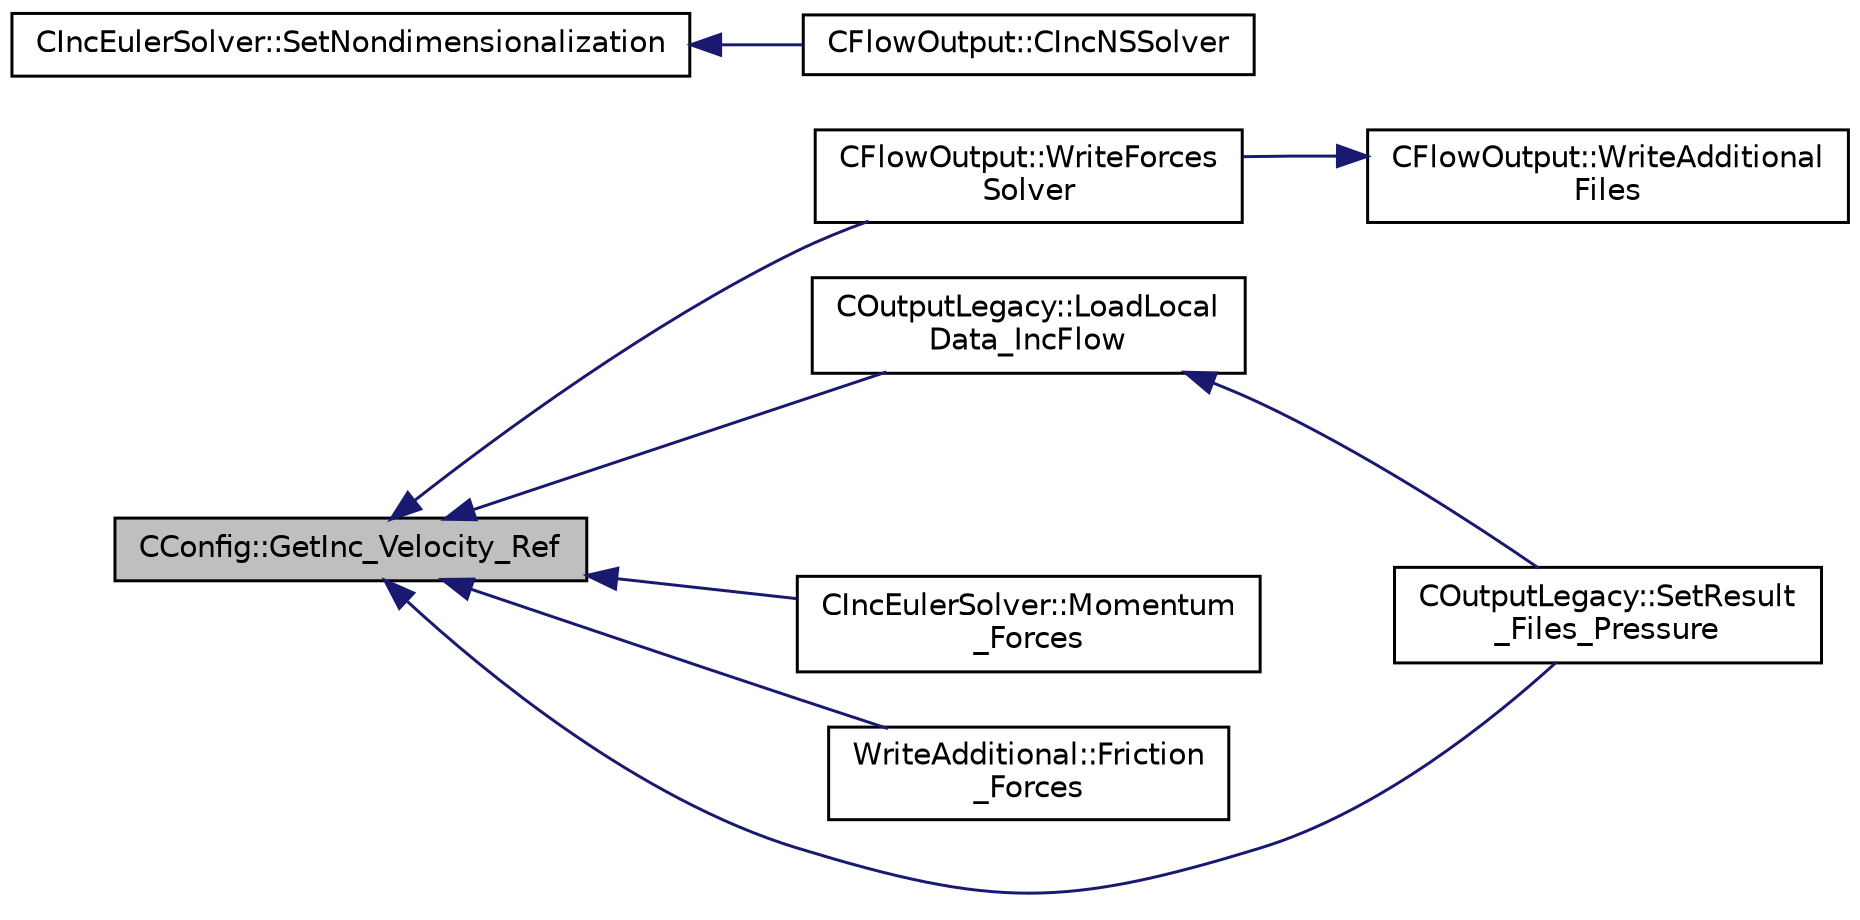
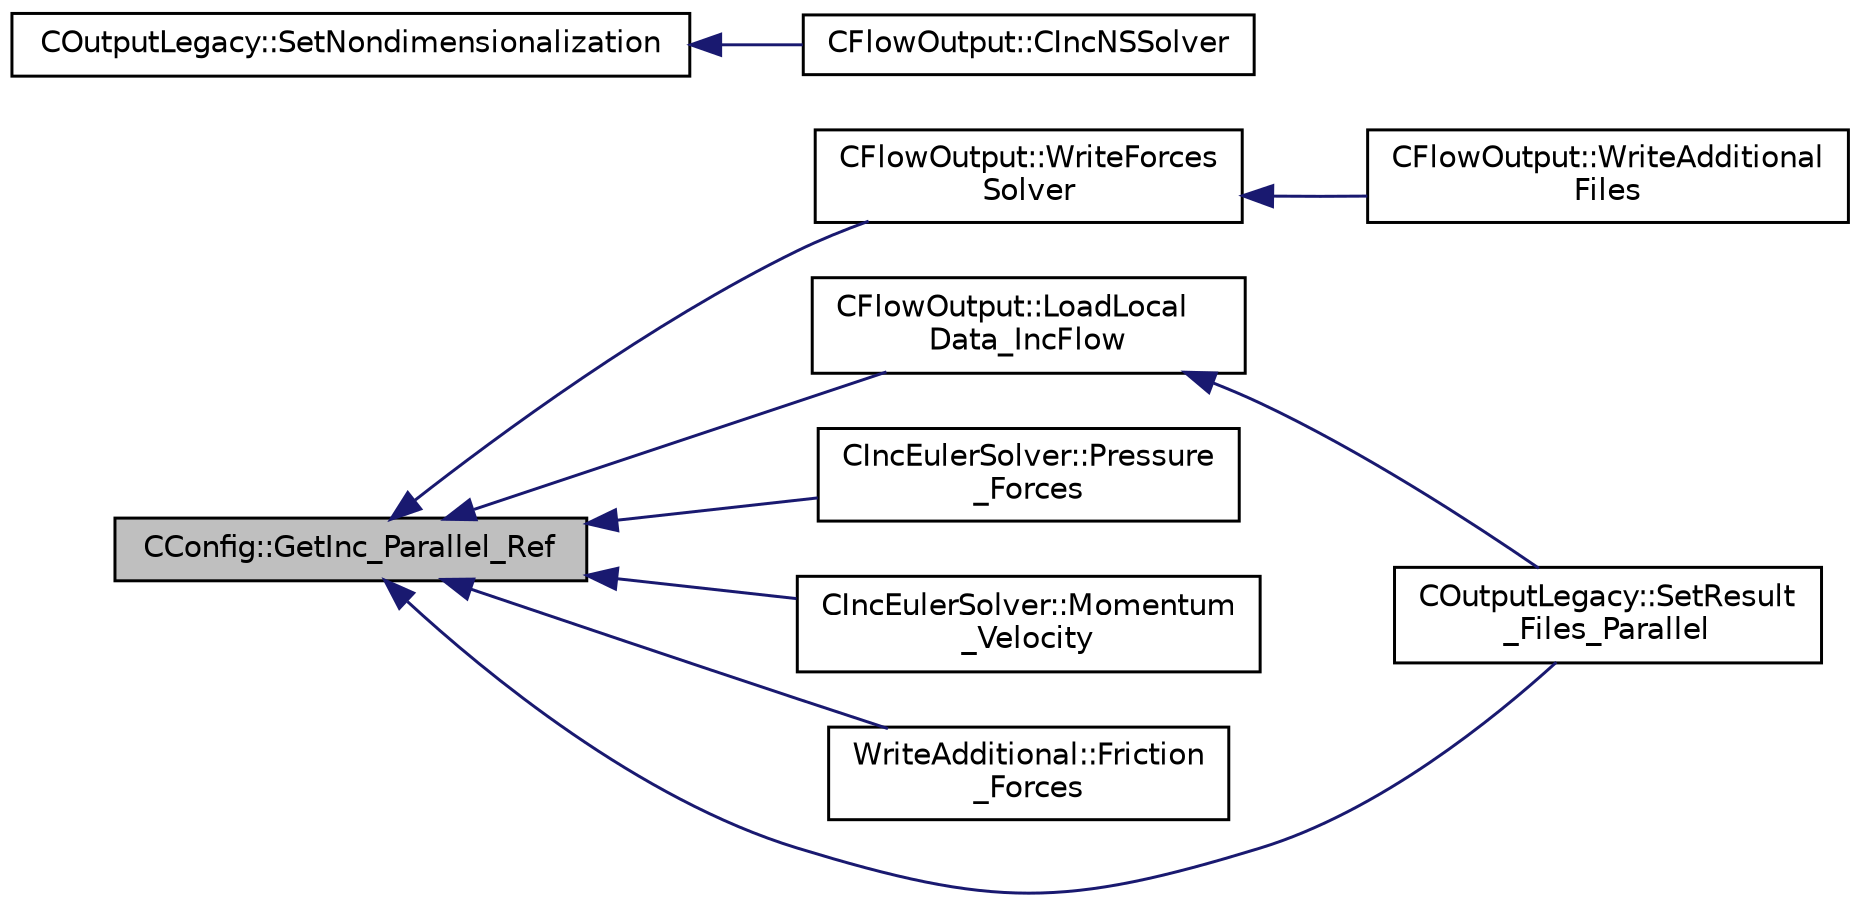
node "CIncEulerSolver::SetNondimensionalization": label "CIncEulerSolver::SetNondimensionalization" -> "COutputLegacy::SetNondimensionalization"
edge "CFlowOutput::WriteForces Solver" -> "CFlowOutput::WriteAdditional Files": reversed
node "COutputLegacy::LoadLocal Data_IncFlow": label "COutputLegacy::LoadLocal Data_IncFlow" -> "CFlowOutput::LoadLocal Data_IncFlow"
node "CIncEulerSolver::Pressure _Forces": added
node "CConfig::GetInc_Velocity_Ref": label "CConfig::GetInc_Velocity_Ref" -> "CConfig::GetInc_Parallel_Ref"
node "COutputLegacy::SetResult _Files_Pressure": label "COutputLegacy::SetResult _Files_Pressure" -> "COutputLegacy::SetResult _Files_Parallel"
node "CIncEulerSolver::Momentum _Forces": label "CIncEulerSolver::Momentum _Forces" -> "CIncEulerSolver::Momentum _Velocity"
